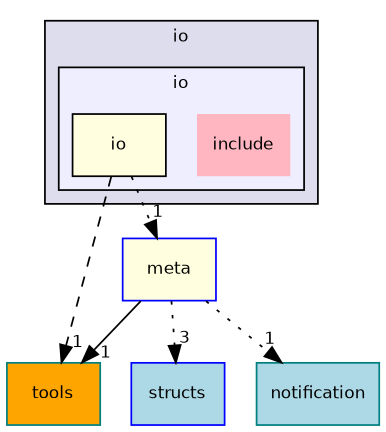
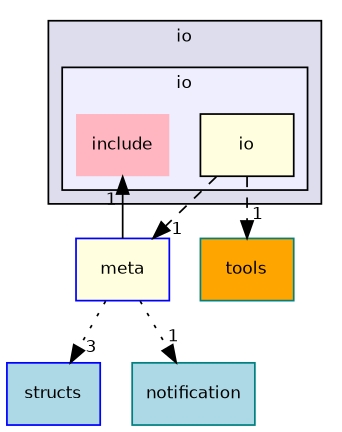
edge "io" -> "meta": style dotted -> dashed
edge "meta" -> "tools": now "meta" -> "include"
